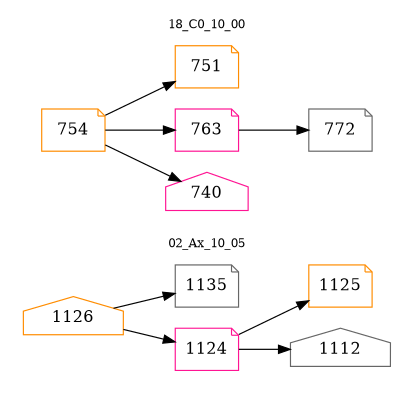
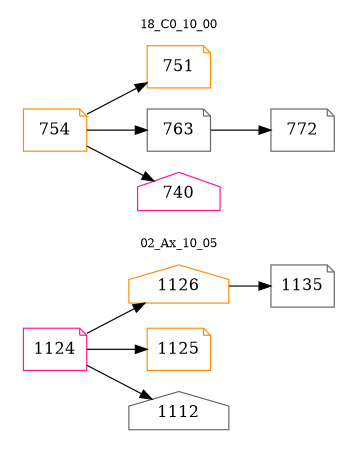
node "763": color deeppink -> gray40
edge "1126" -> "1124": reversed
